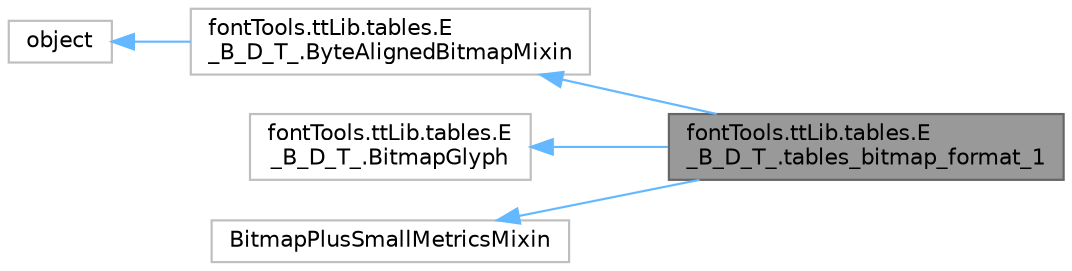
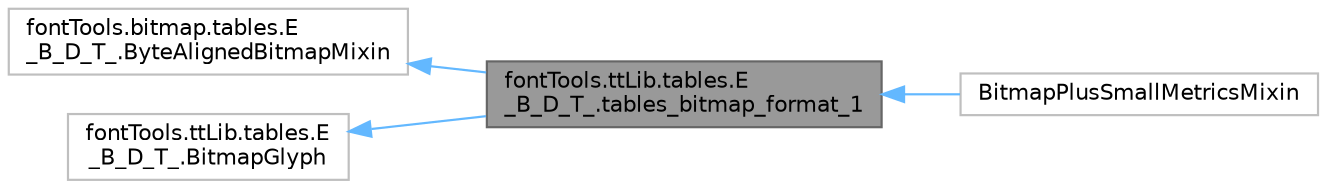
node "object": removed
node "fontTools.ttLib.tables.E _B_D_T_.ByteAlignedBitmapMixin": label "fontTools.ttLib.tables.E _B_D_T_.ByteAlignedBitmapMixin" -> "fontTools.bitmap.tables.E _B_D_T_.ByteAlignedBitmapMixin"
edge "fontTools.ttLib.tables.E _B_D_T_.tables_bitmap_format_1" -> "BitmapPlusSmallMetricsMixin": reversed
